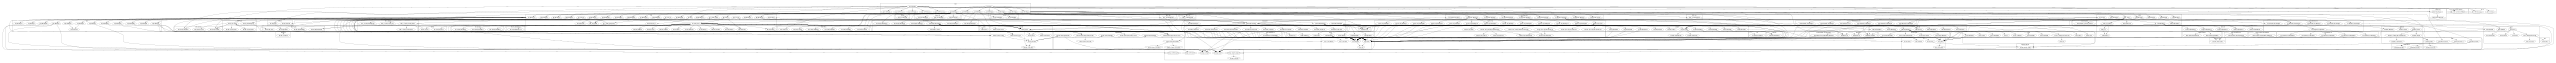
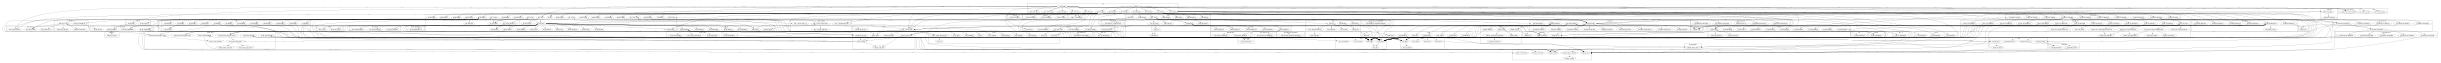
node "List::MoreUtils::BEGIN@7": added
node "JSON::Backend::XS::BEGIN@9": removed
node "List::Util::BEGIN@31": added
